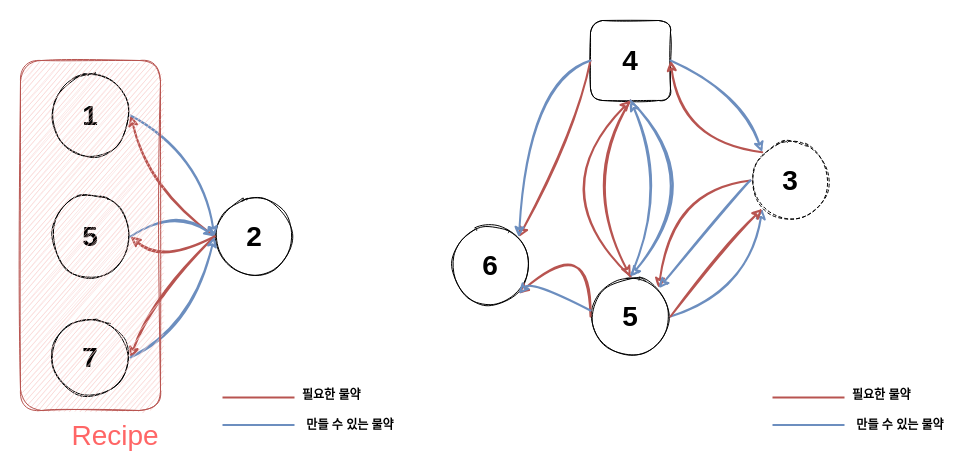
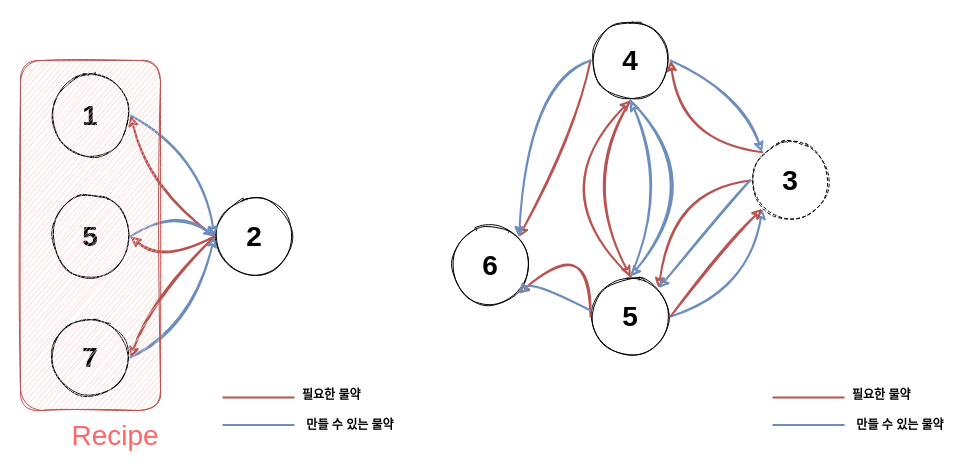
node "4": shape rounded rectangle -> ellipse
